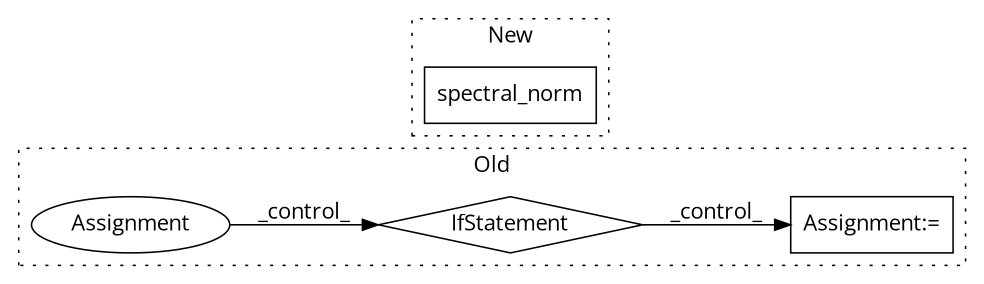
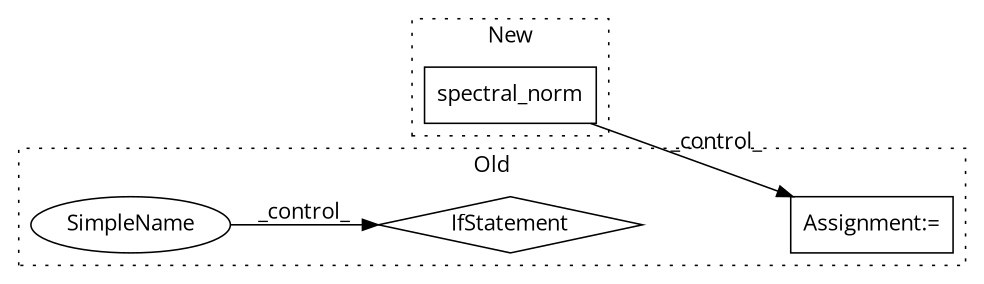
node "Assignment": label "Assignment" -> "SimpleName"
edge "IfStatement" -> "Assignment:=": now "spectral_norm" -> "Assignment:="
